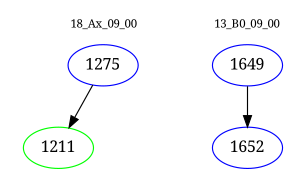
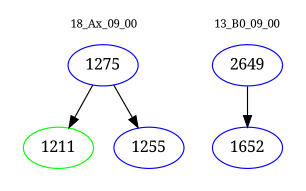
node "1649": label "1649" -> "2649"
node "1255": added
